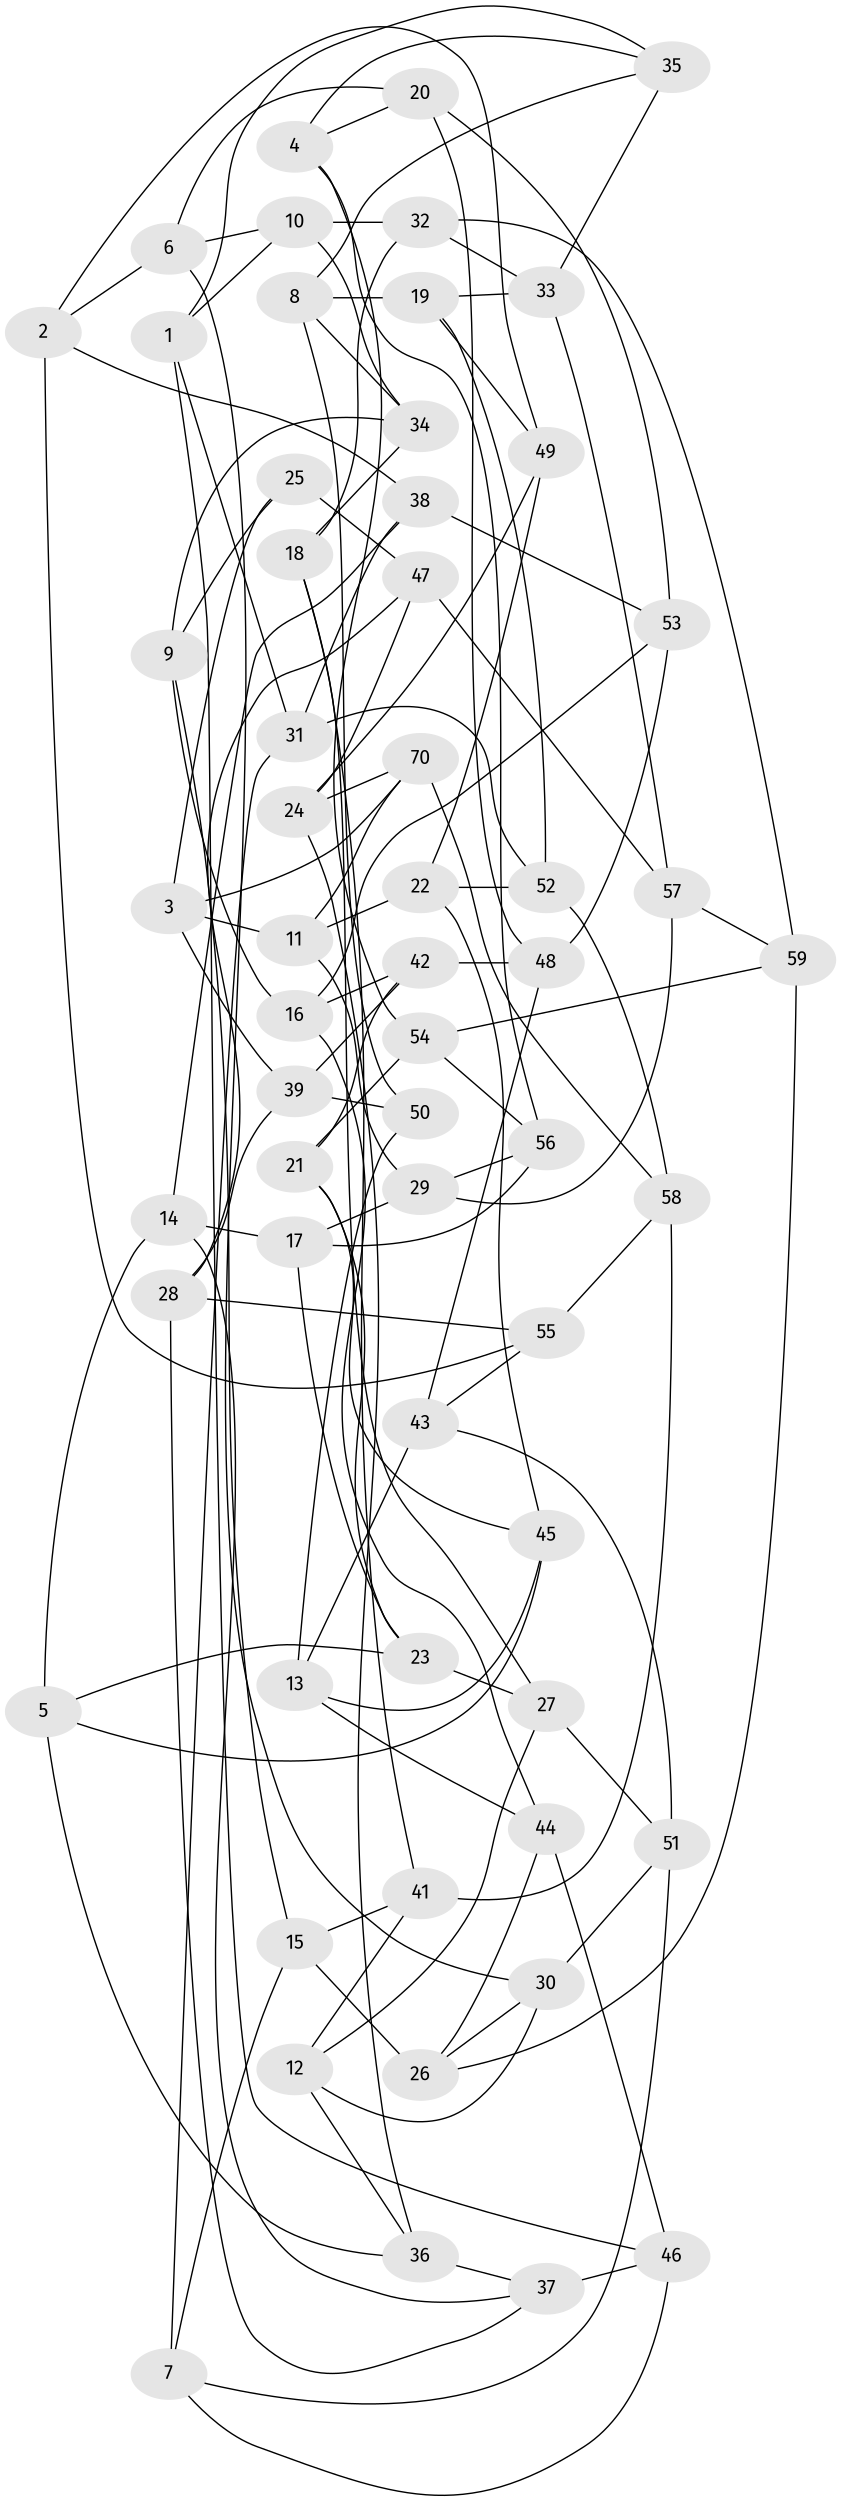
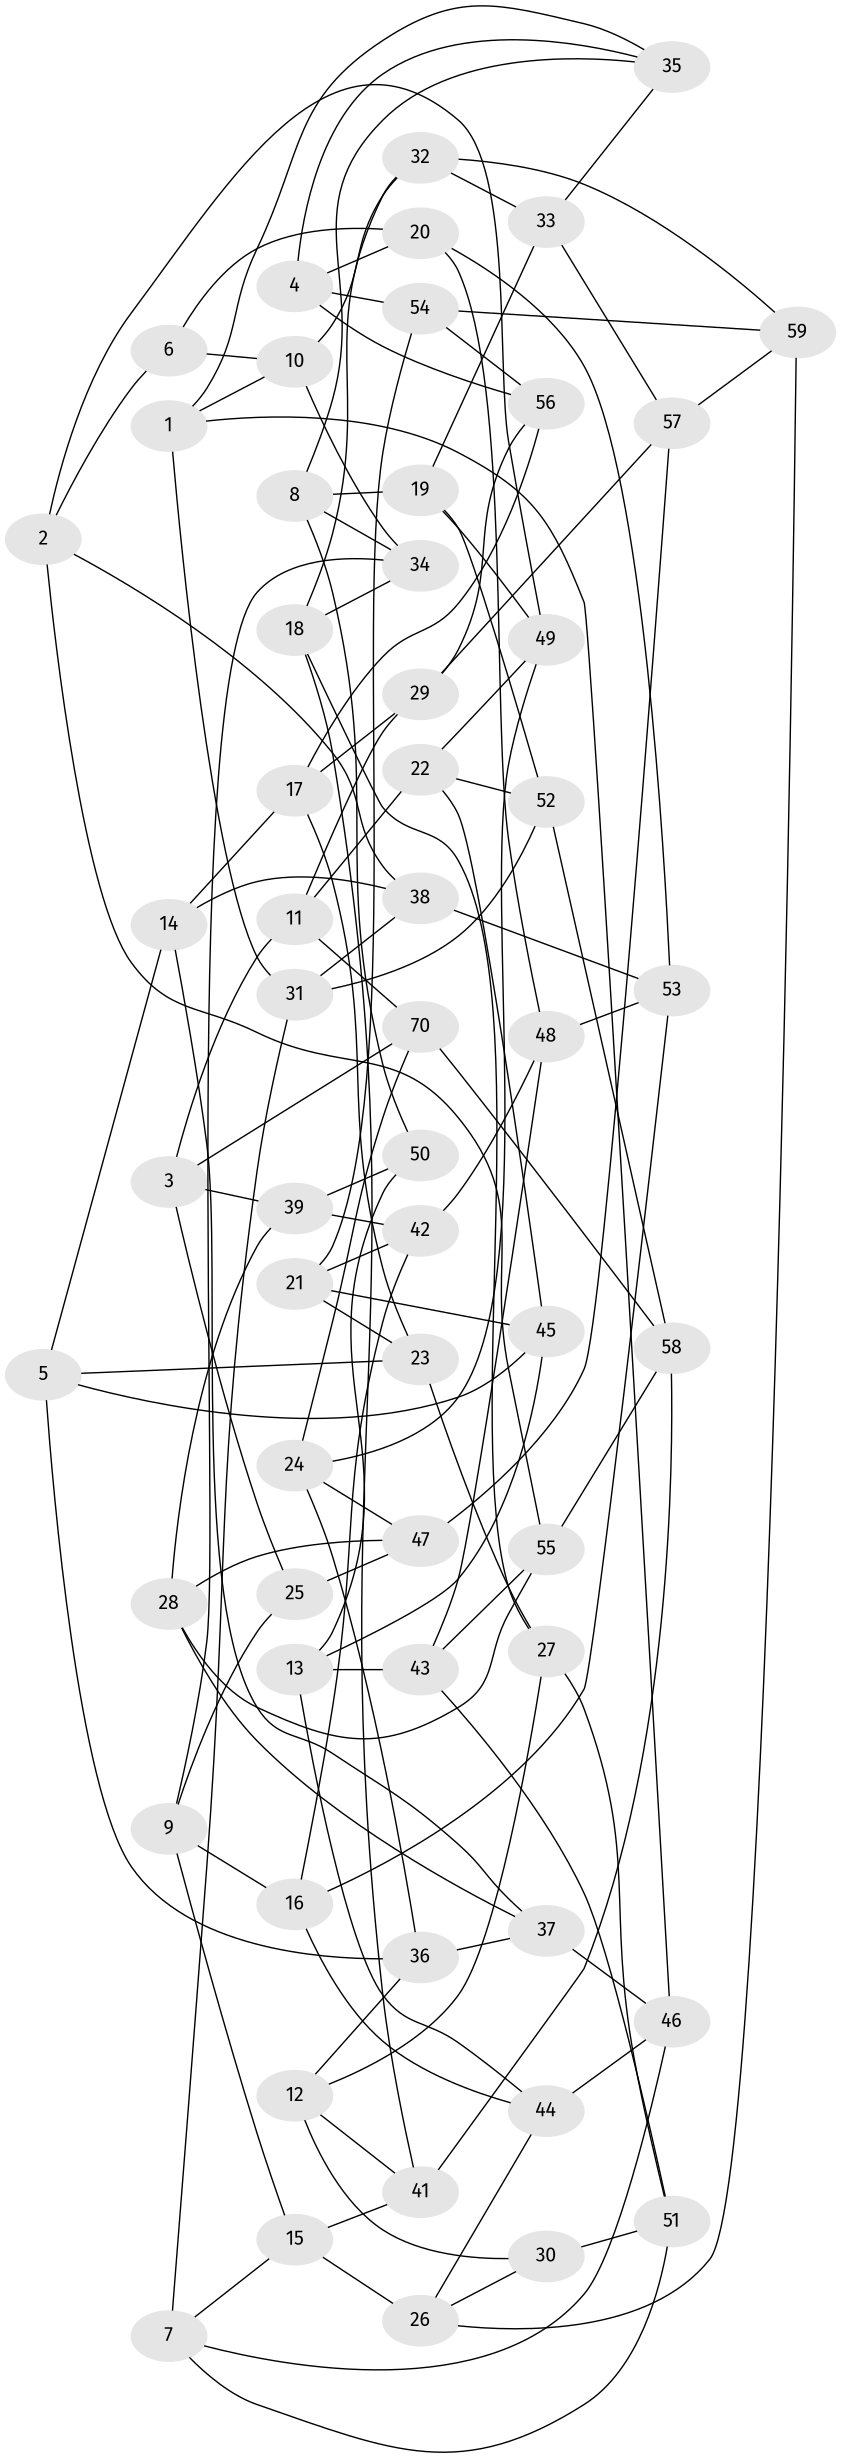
edge "6" -- "30": removed
